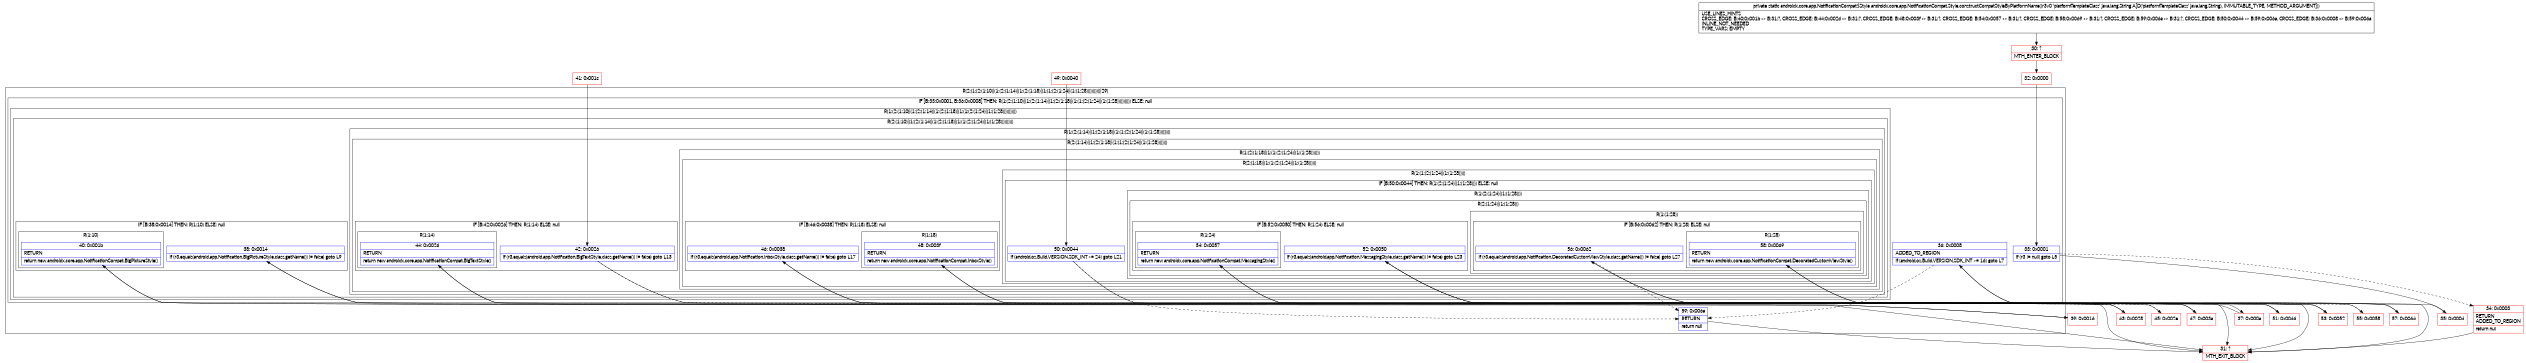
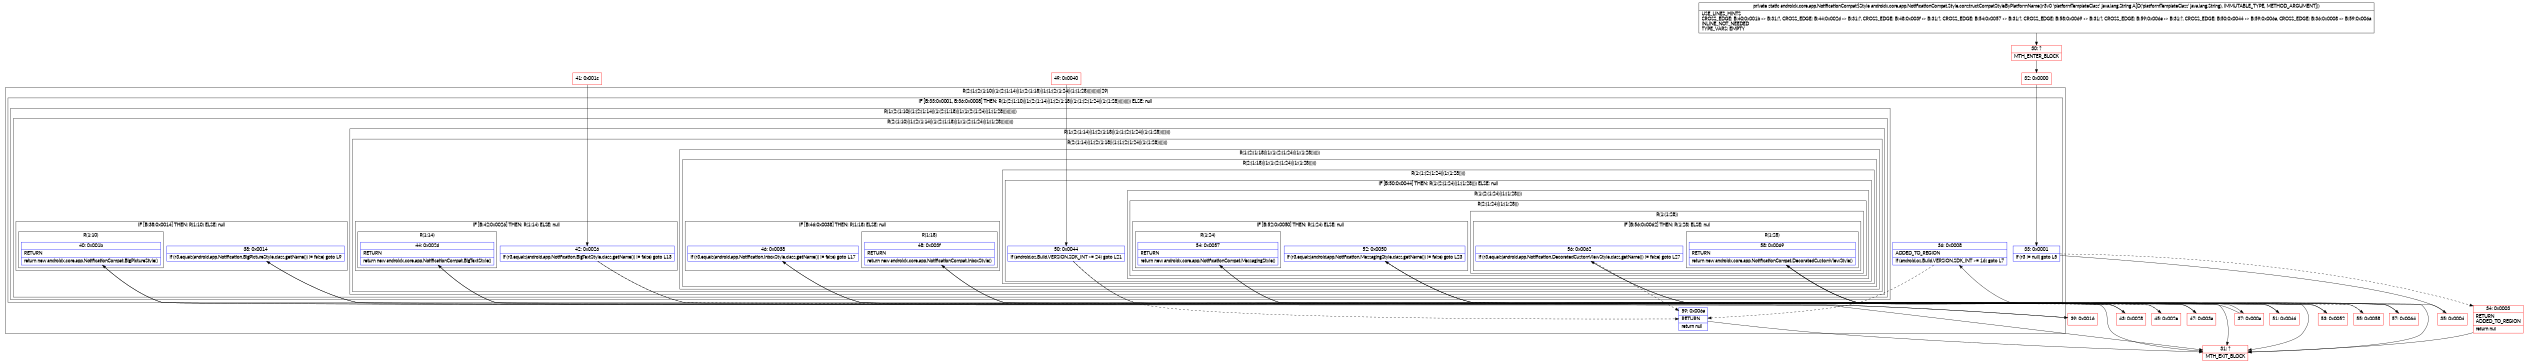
edge "36: 0x0008" -> "37: 0x000a": now "58: 0x0069" -> "37: 0x000a"
